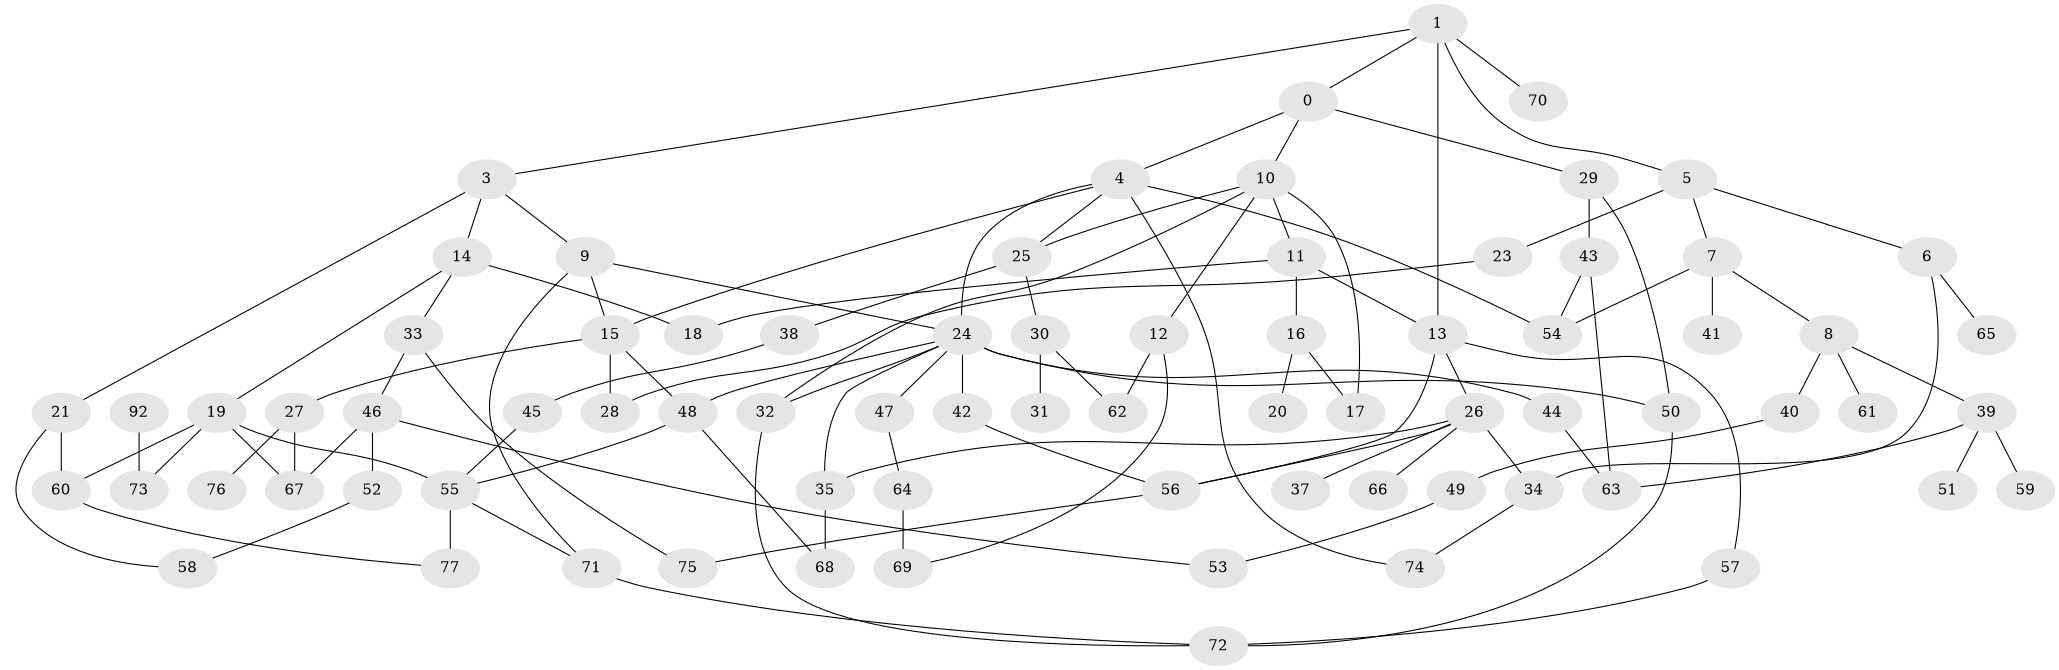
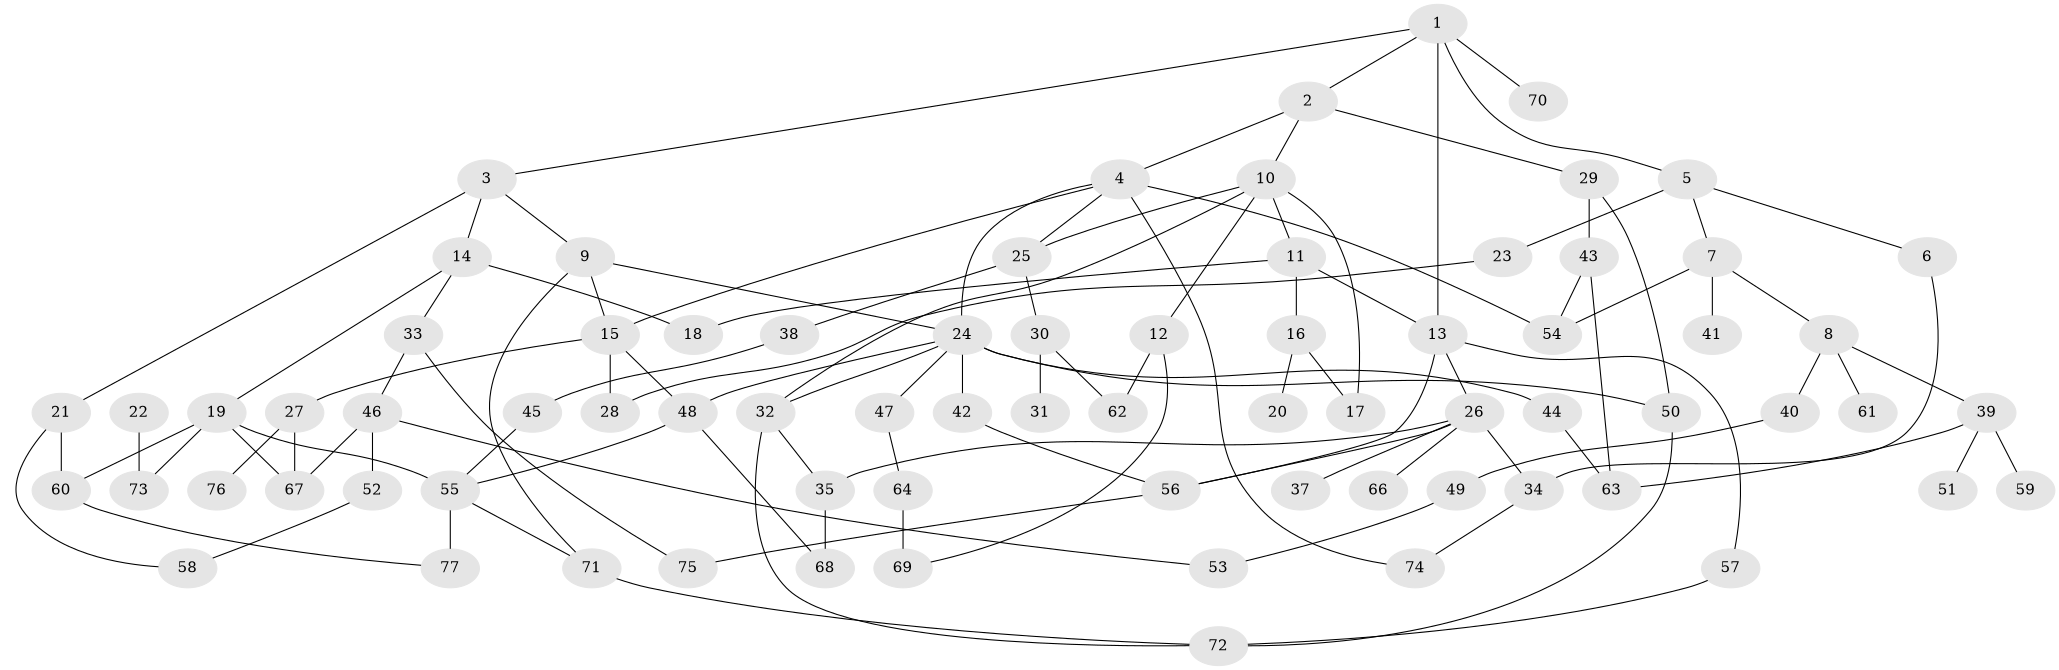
node "0": label "0" -> "2"
node "65": removed
edge "24" -- "35": now "32" -- "35"
node "92": label "92" -> "22"
